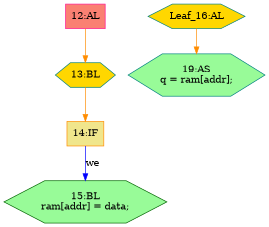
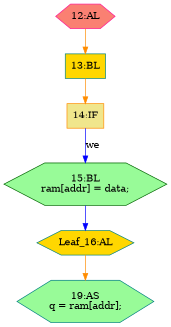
node "12:AL": shape box -> hexagon
node "13:BL": shape hexagon -> box
edge "15:BL ram[addr] = data;" -> "Leaf_16:AL": added
